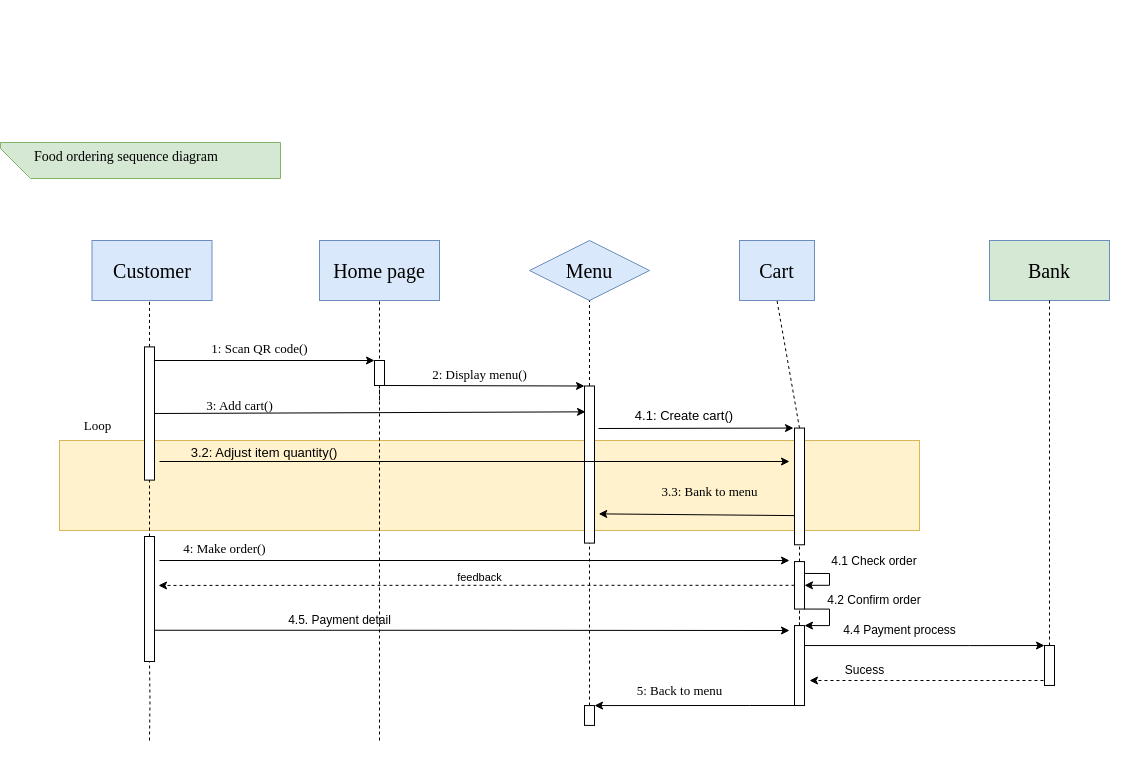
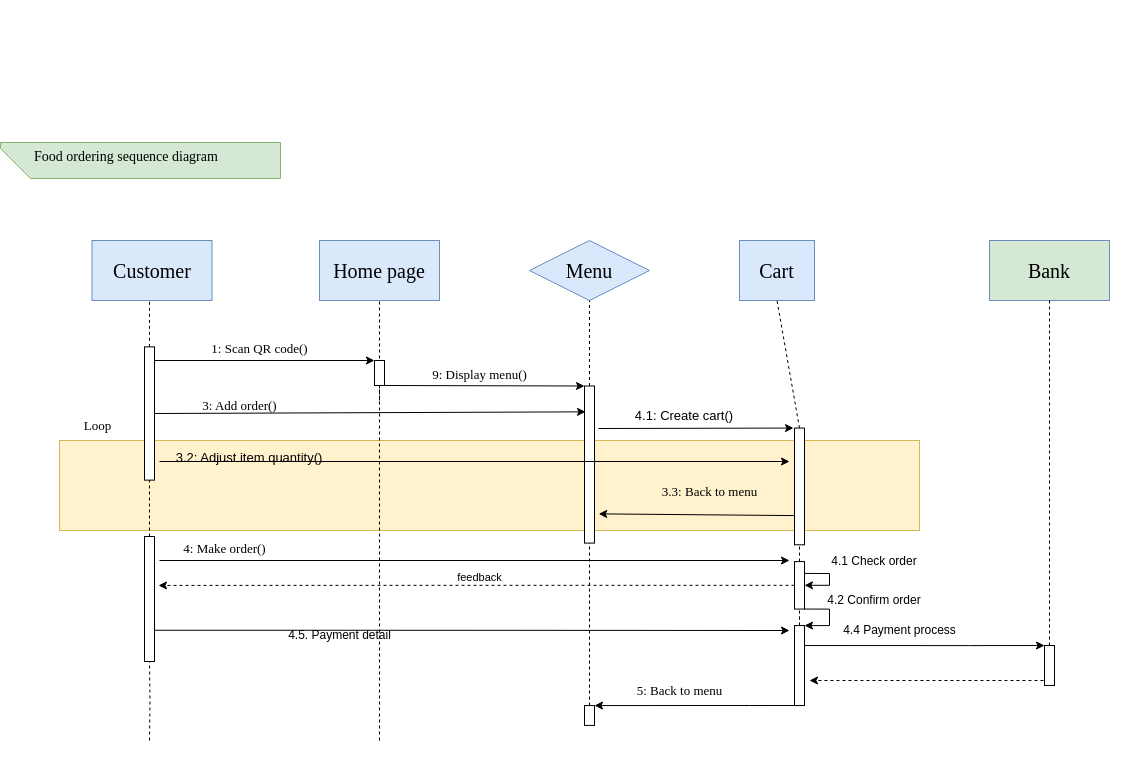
node "2: Display menu()": label "2: Display menu()" -> "9: Display menu()"
node "3: Add cart()": label "3: Add cart()" -> "3: Add order()"
node "3.2: Adjust item quantity()": moved (265, 453) -> (250, 458)
node "3.3: Bank to menu": label "3.3: Bank to menu" -> "3.3: Back to menu"
node "4.5. Payment detail": moved (340, 621) -> (340, 636)
node "Sucess": removed
